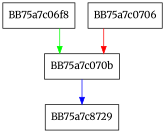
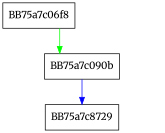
node "BB75a7c0706": removed
node "BB75a7c070b": label "BB75a7c070b" -> "BB75a7c090b"
